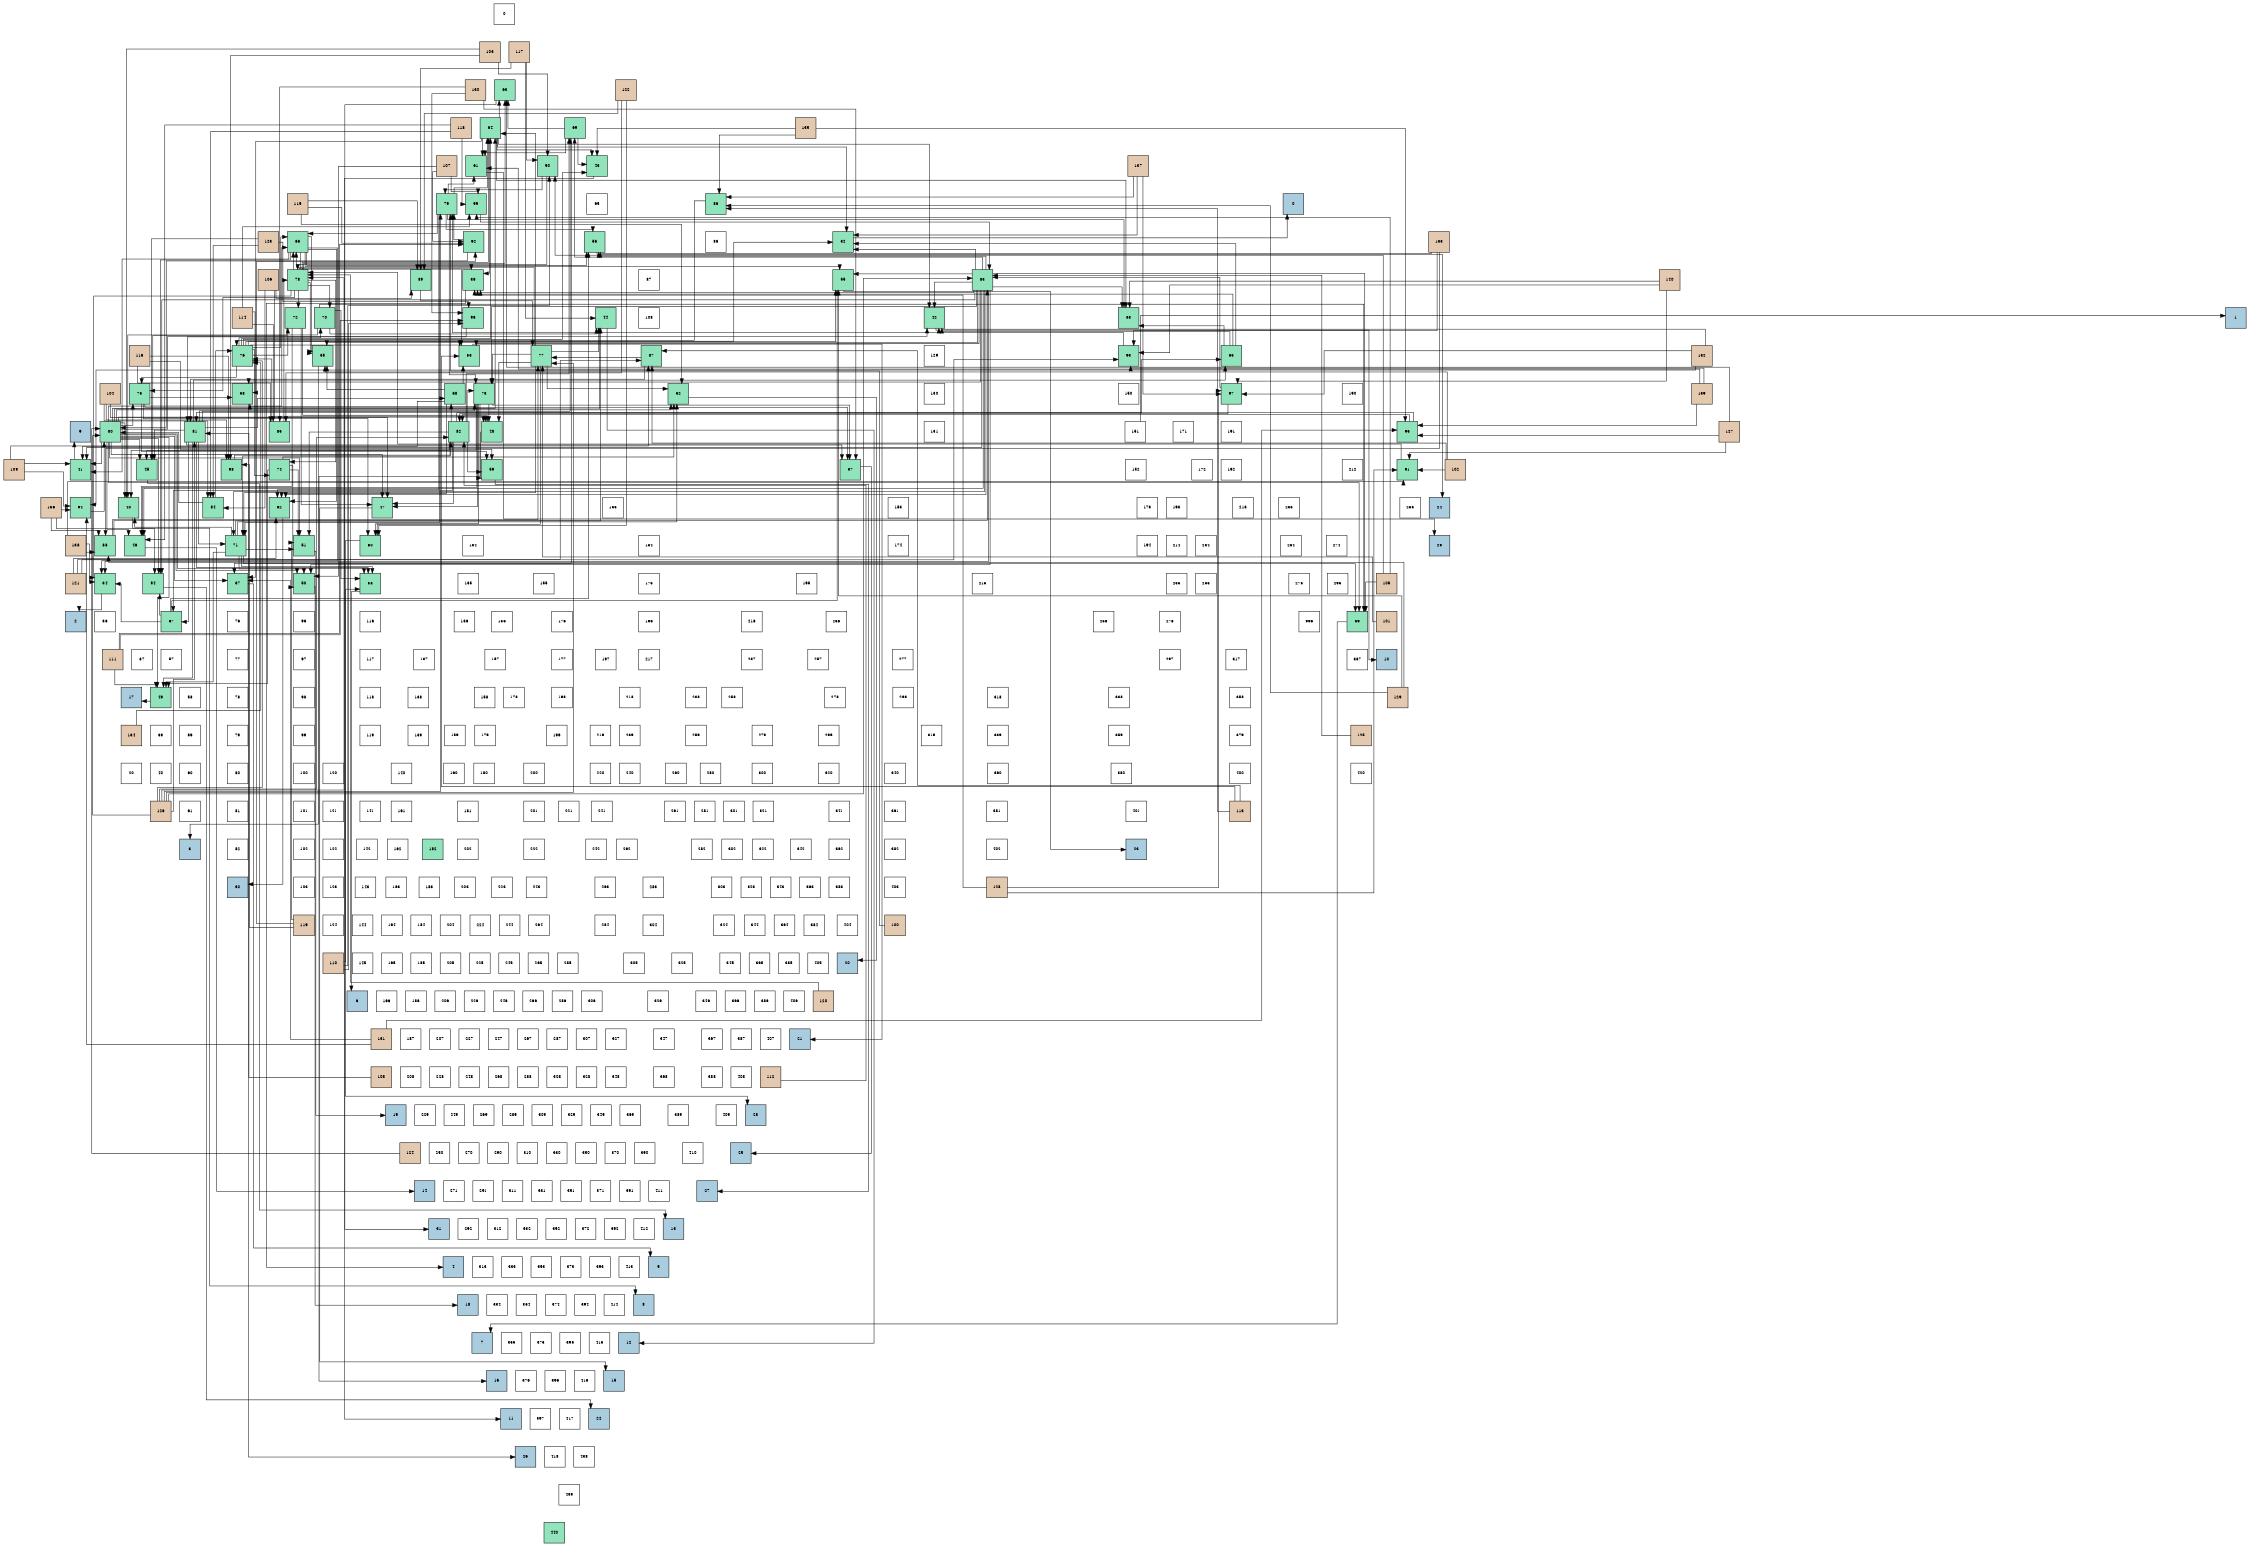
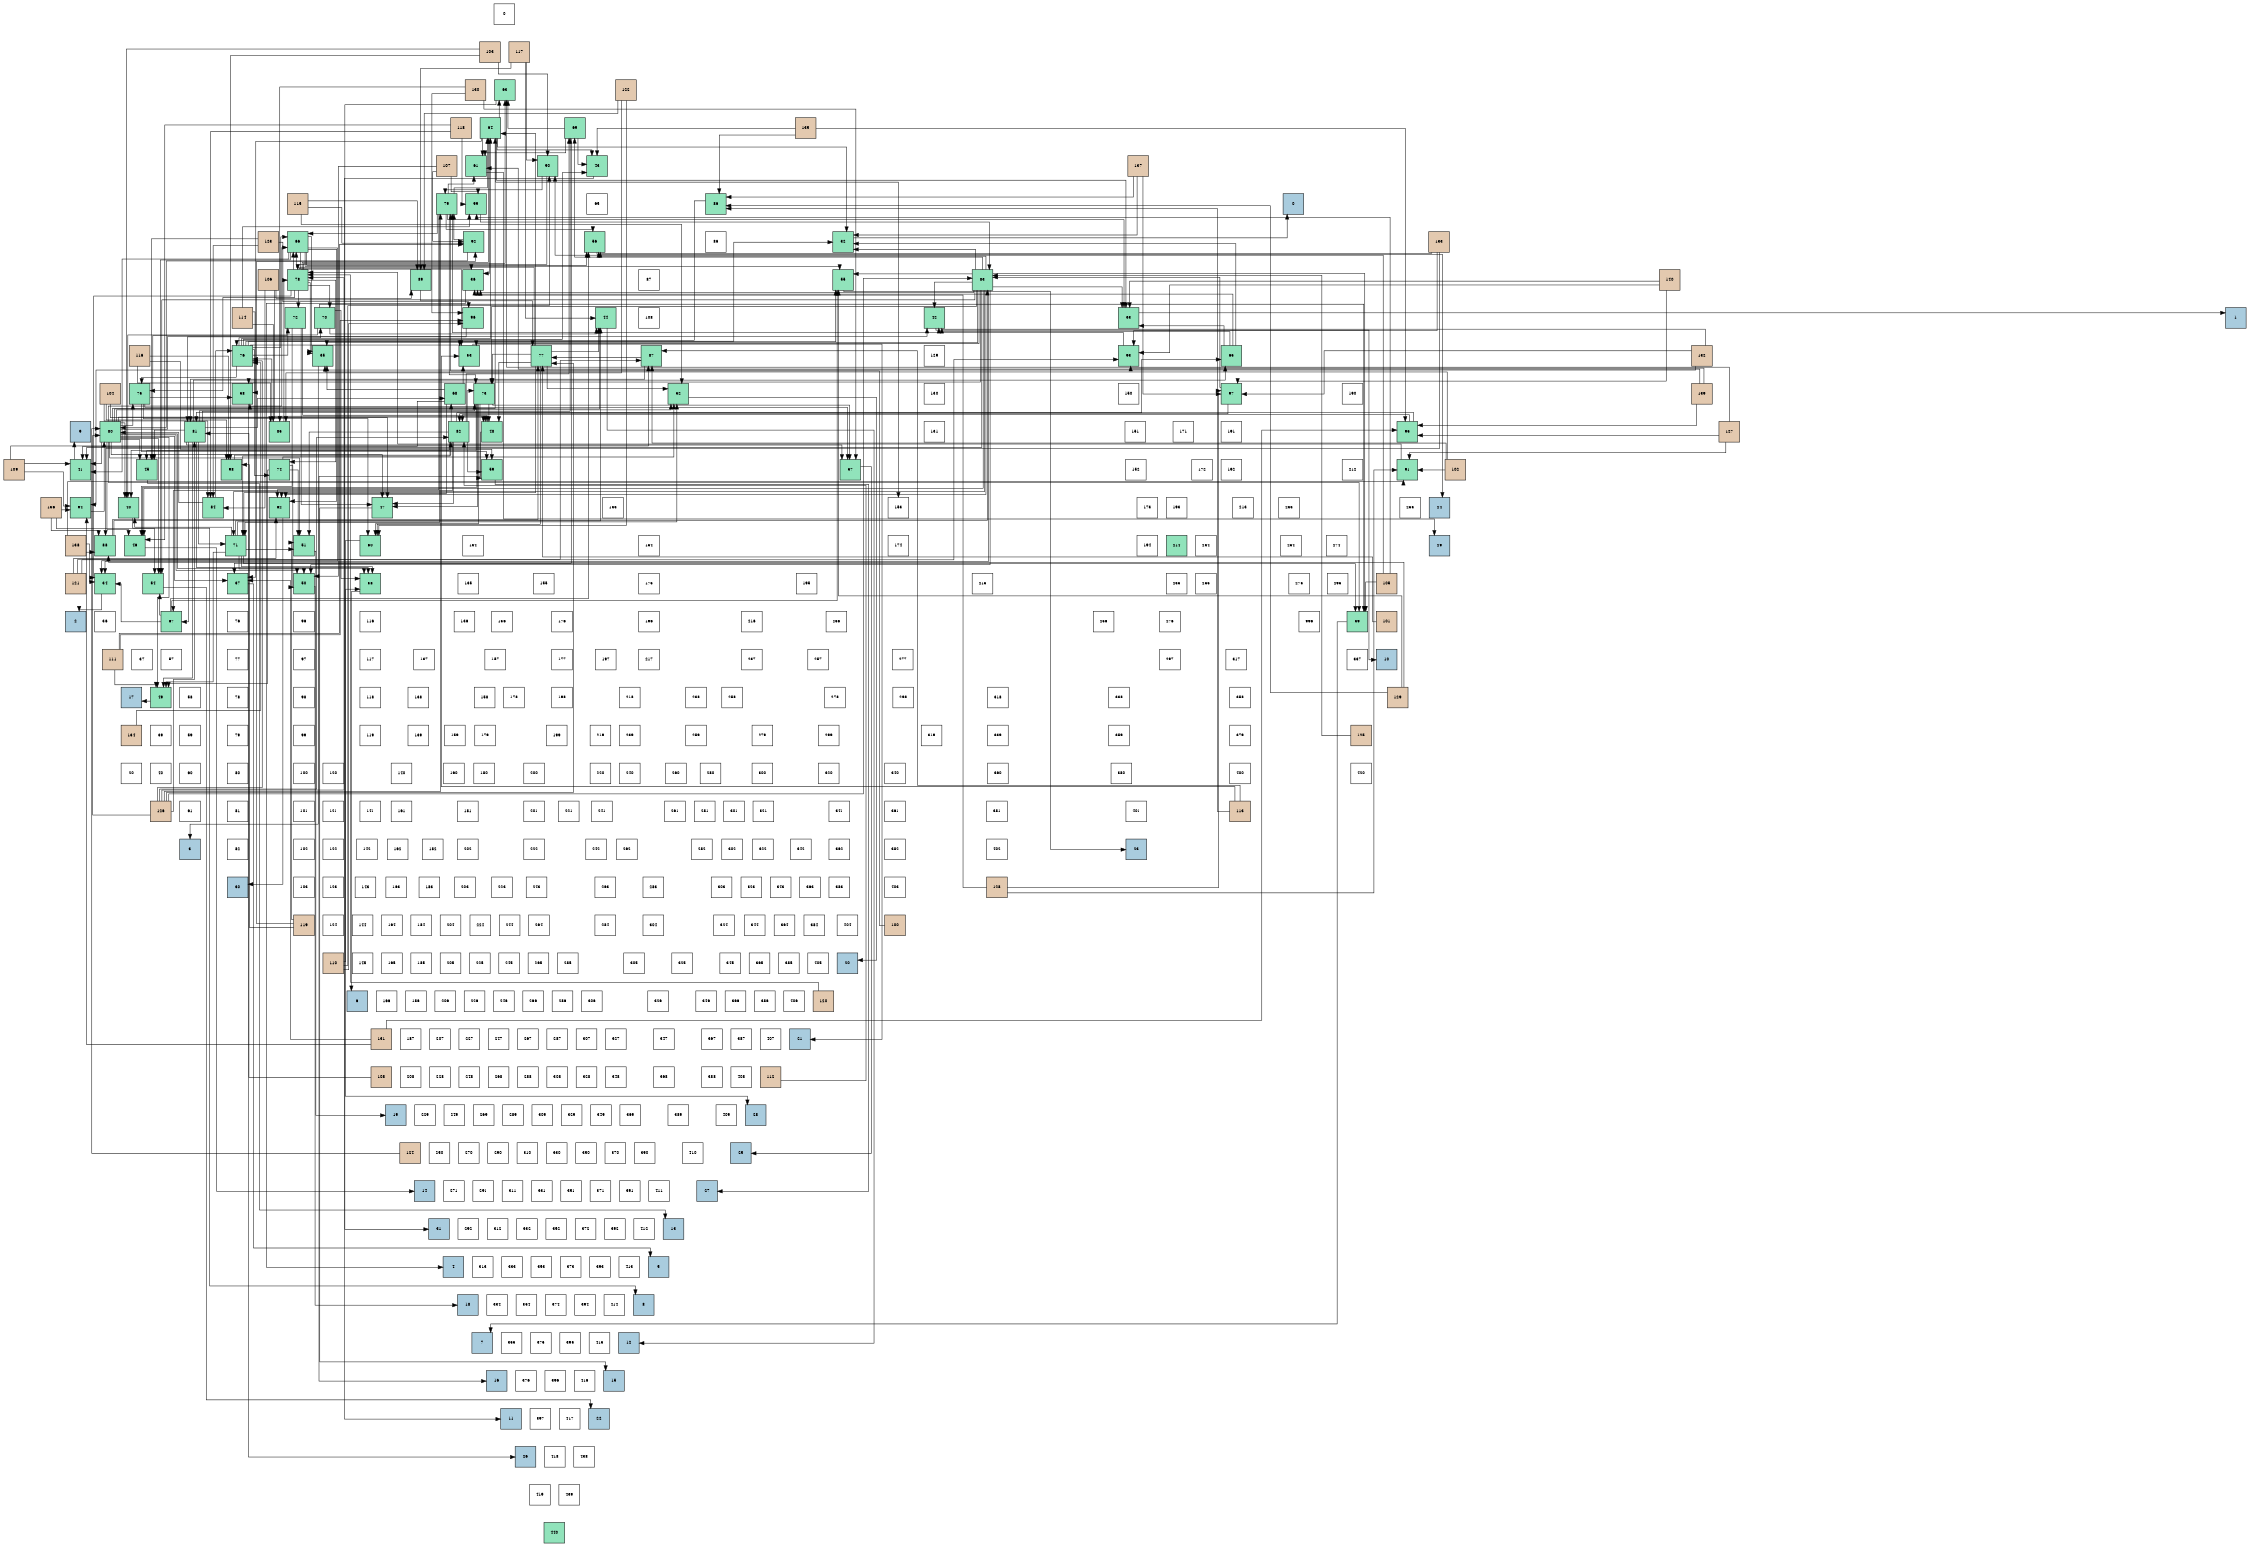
edge "64" -> "42": now "64" -> "153"
edge "151" -> "1": now "33" -> "1"
node "214": fillcolor #ffffff -> #91e3bb
node "182": fillcolor #91e3bb -> #ffffff
node "419": added
